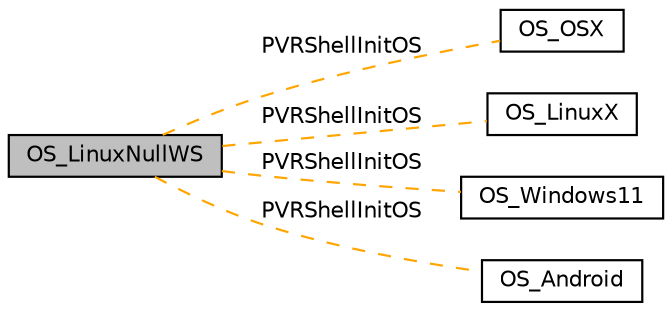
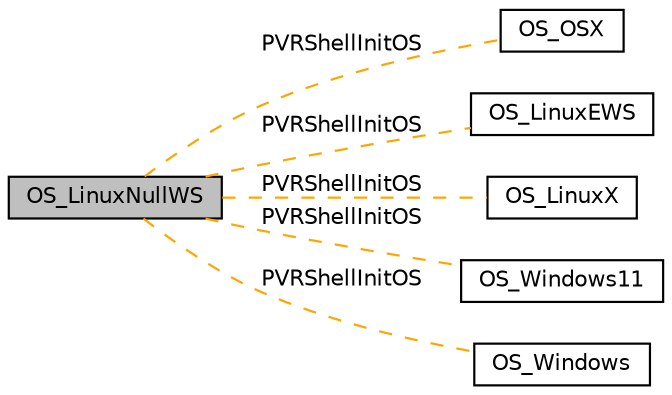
node "OS_LinuxEWS": added
node "OS_Android": label "OS_Android" -> "OS_Windows"
